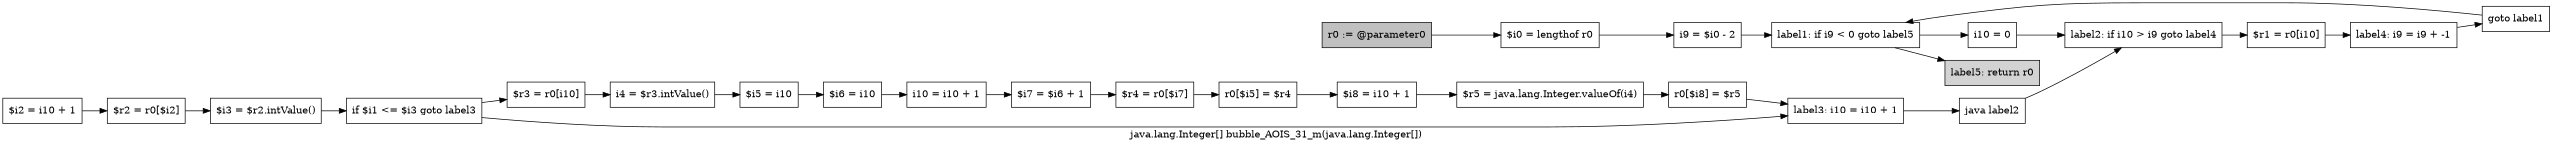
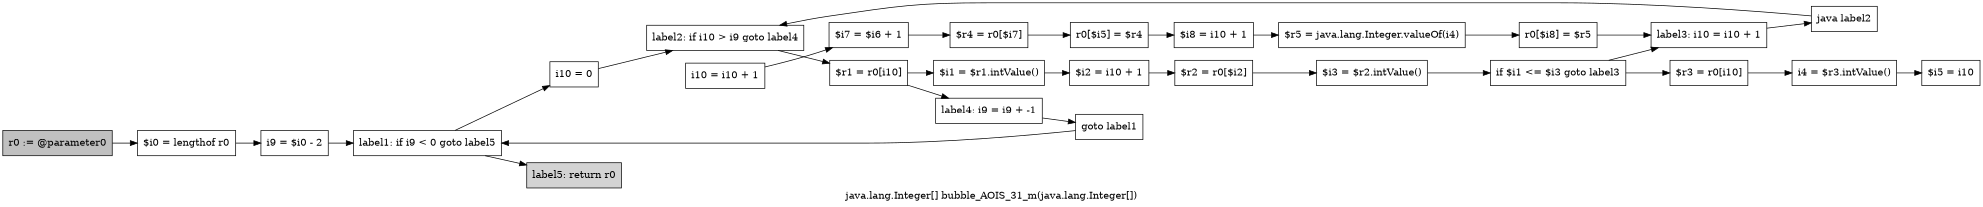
node "$i1 = $r1.intValue()": added
node "$i6 = i10": removed
